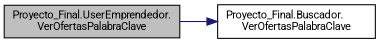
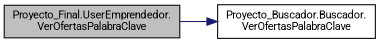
node "Proyecto_Final.Buscador. VerOfertasPalabraClave": label "Proyecto_Final.Buscador. VerOfertasPalabraClave" -> "Proyecto_Buscador.Buscador. VerOfertasPalabraClave"
